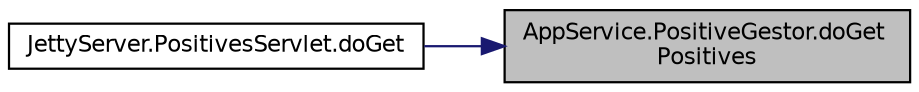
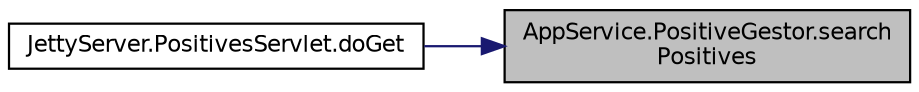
node "AppService.PositiveGestor.doGet Positives": label "AppService.PositiveGestor.doGet Positives" -> "AppService.PositiveGestor.search Positives"
